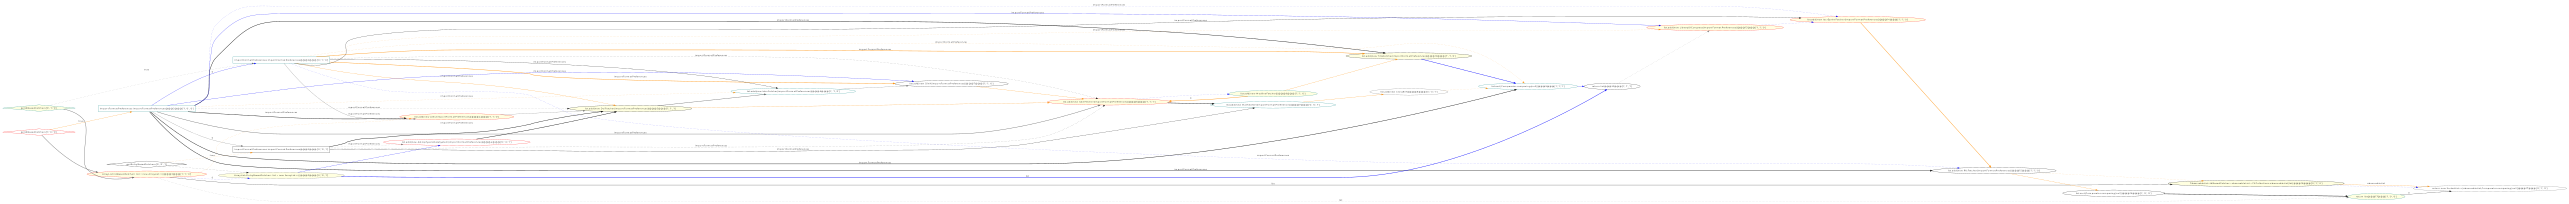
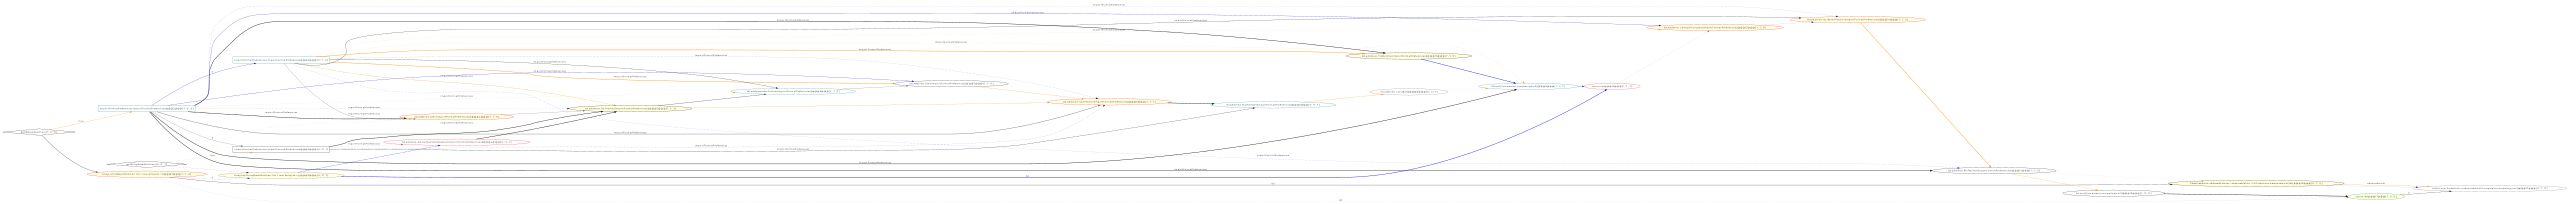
node "return list@@@10@@@['1', '1', '1']": color black -> red
node "list.add(new MedlineFetcher())@@@9@@@['1', '1', '0']": removed
node "getIdBasedFetchers['0', '1', '0']": removed
node "getIdBasedFetchers['1', '0', '0']": color red -> black
